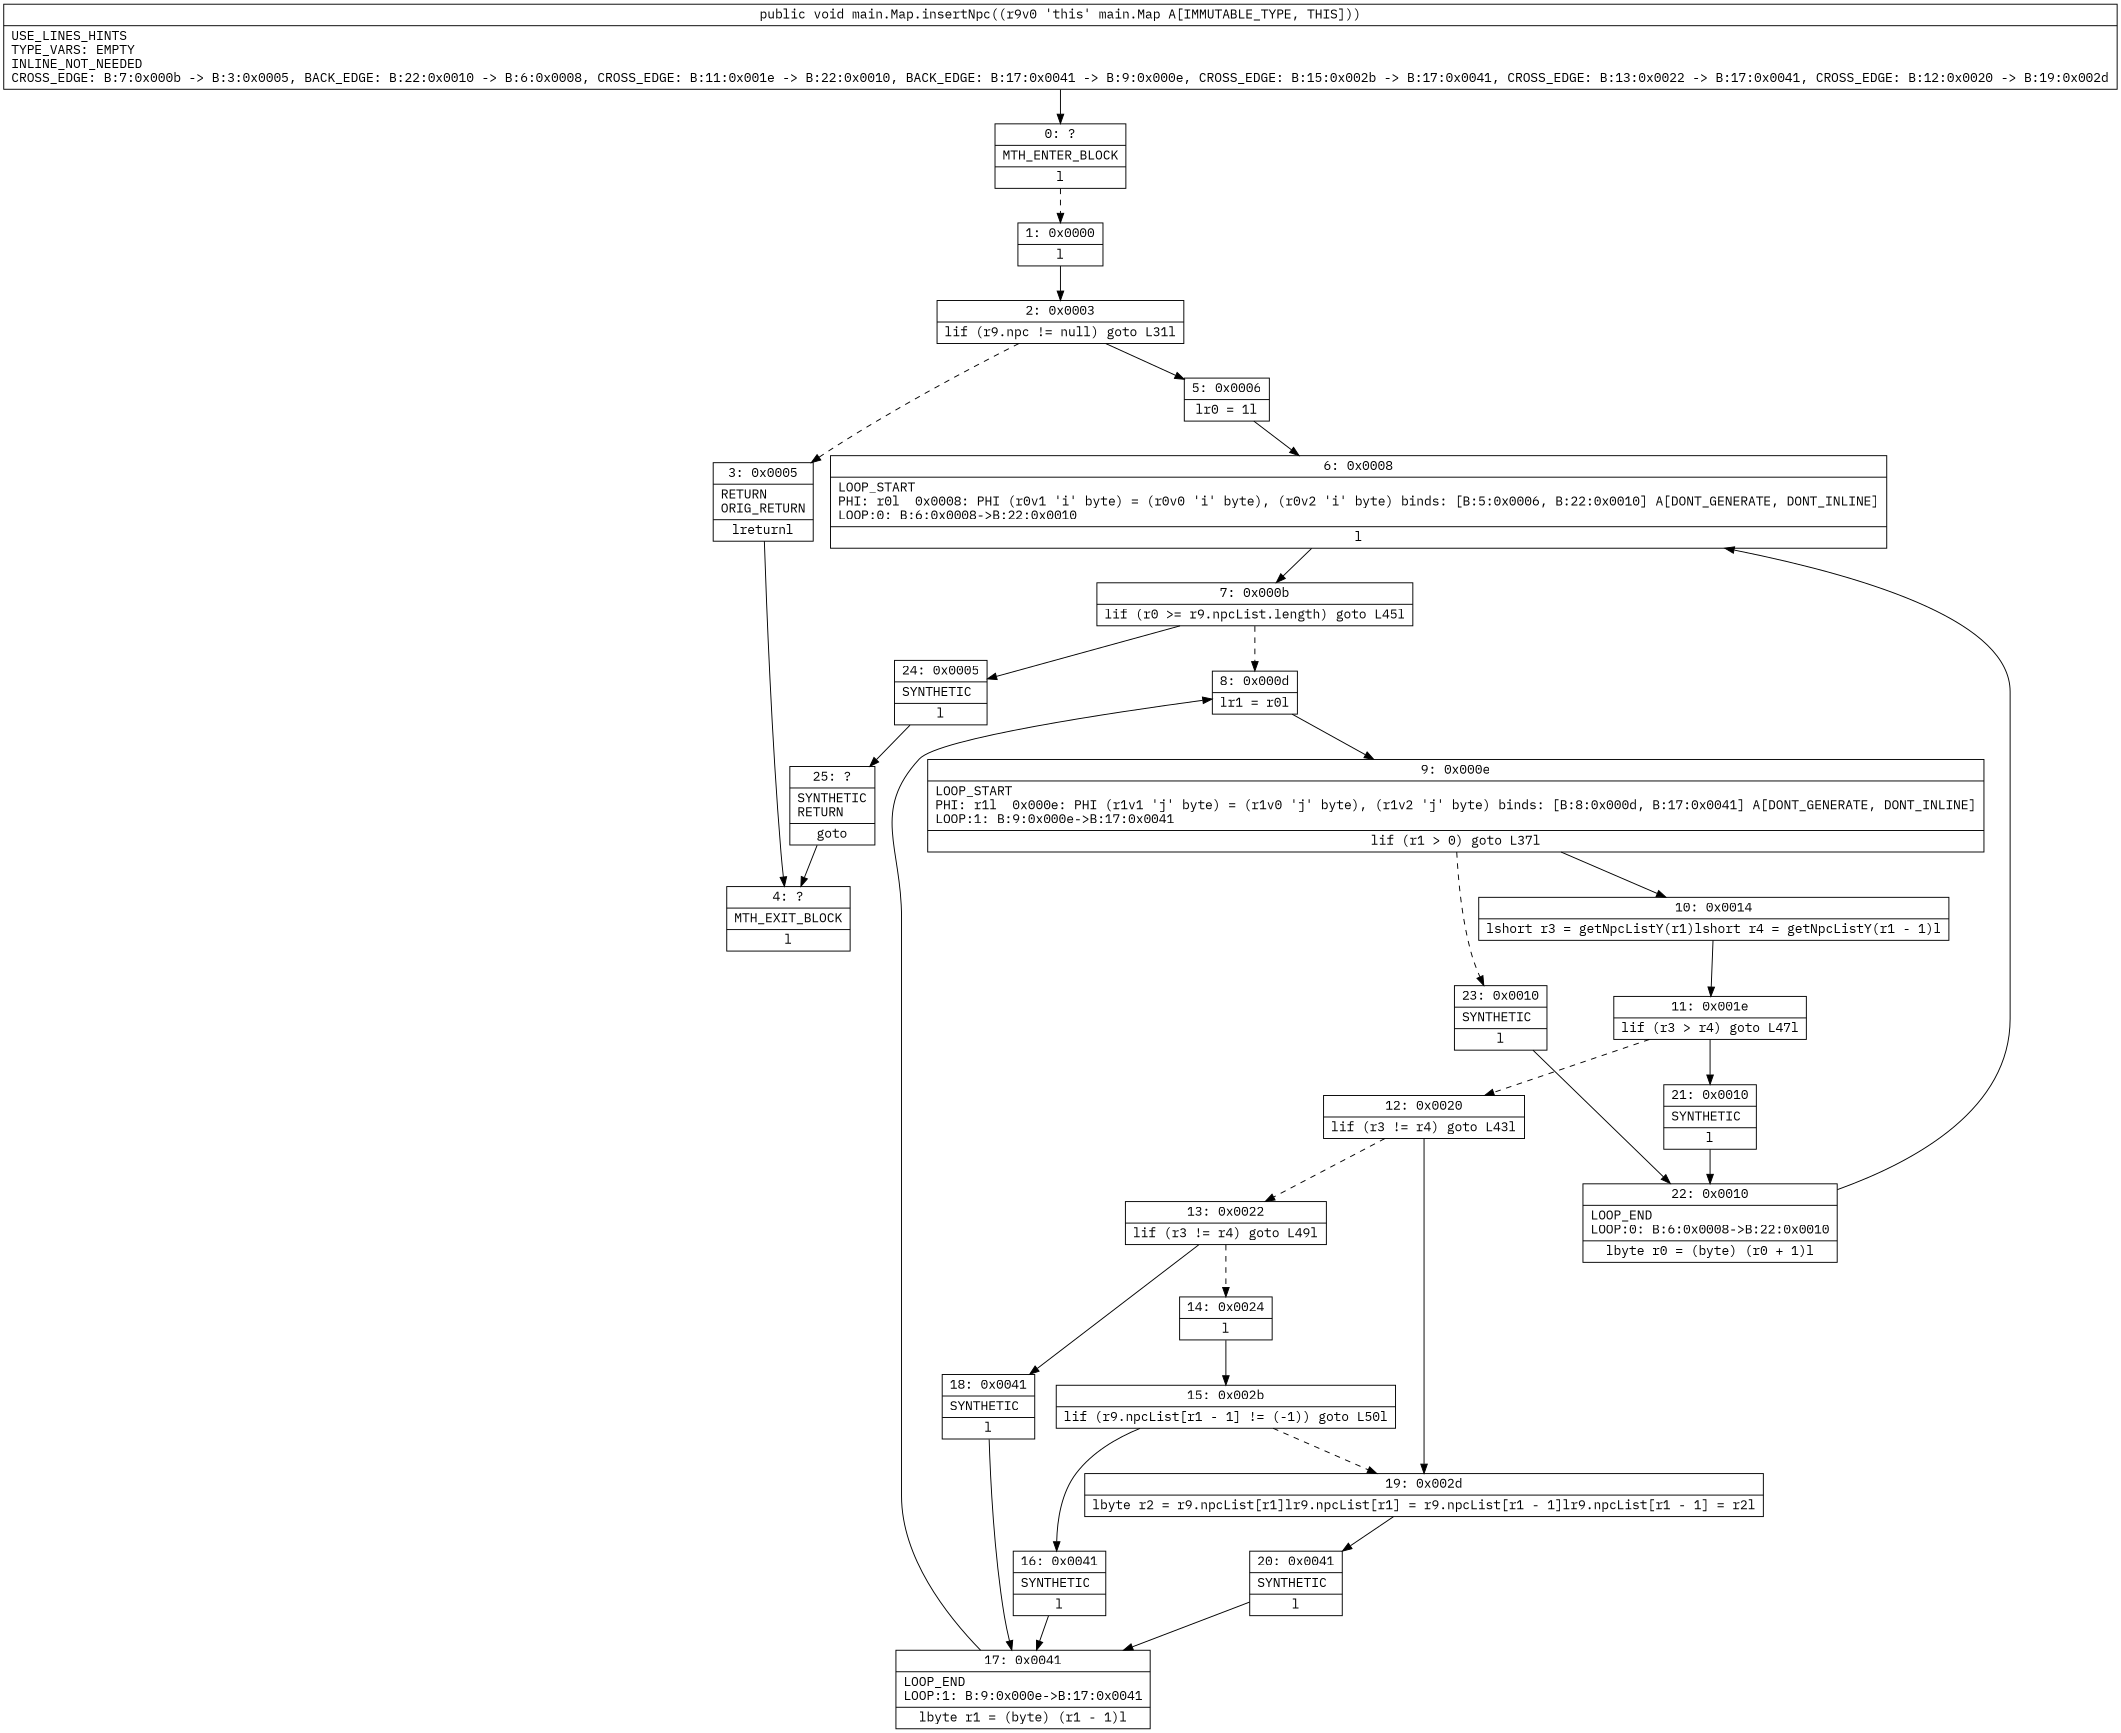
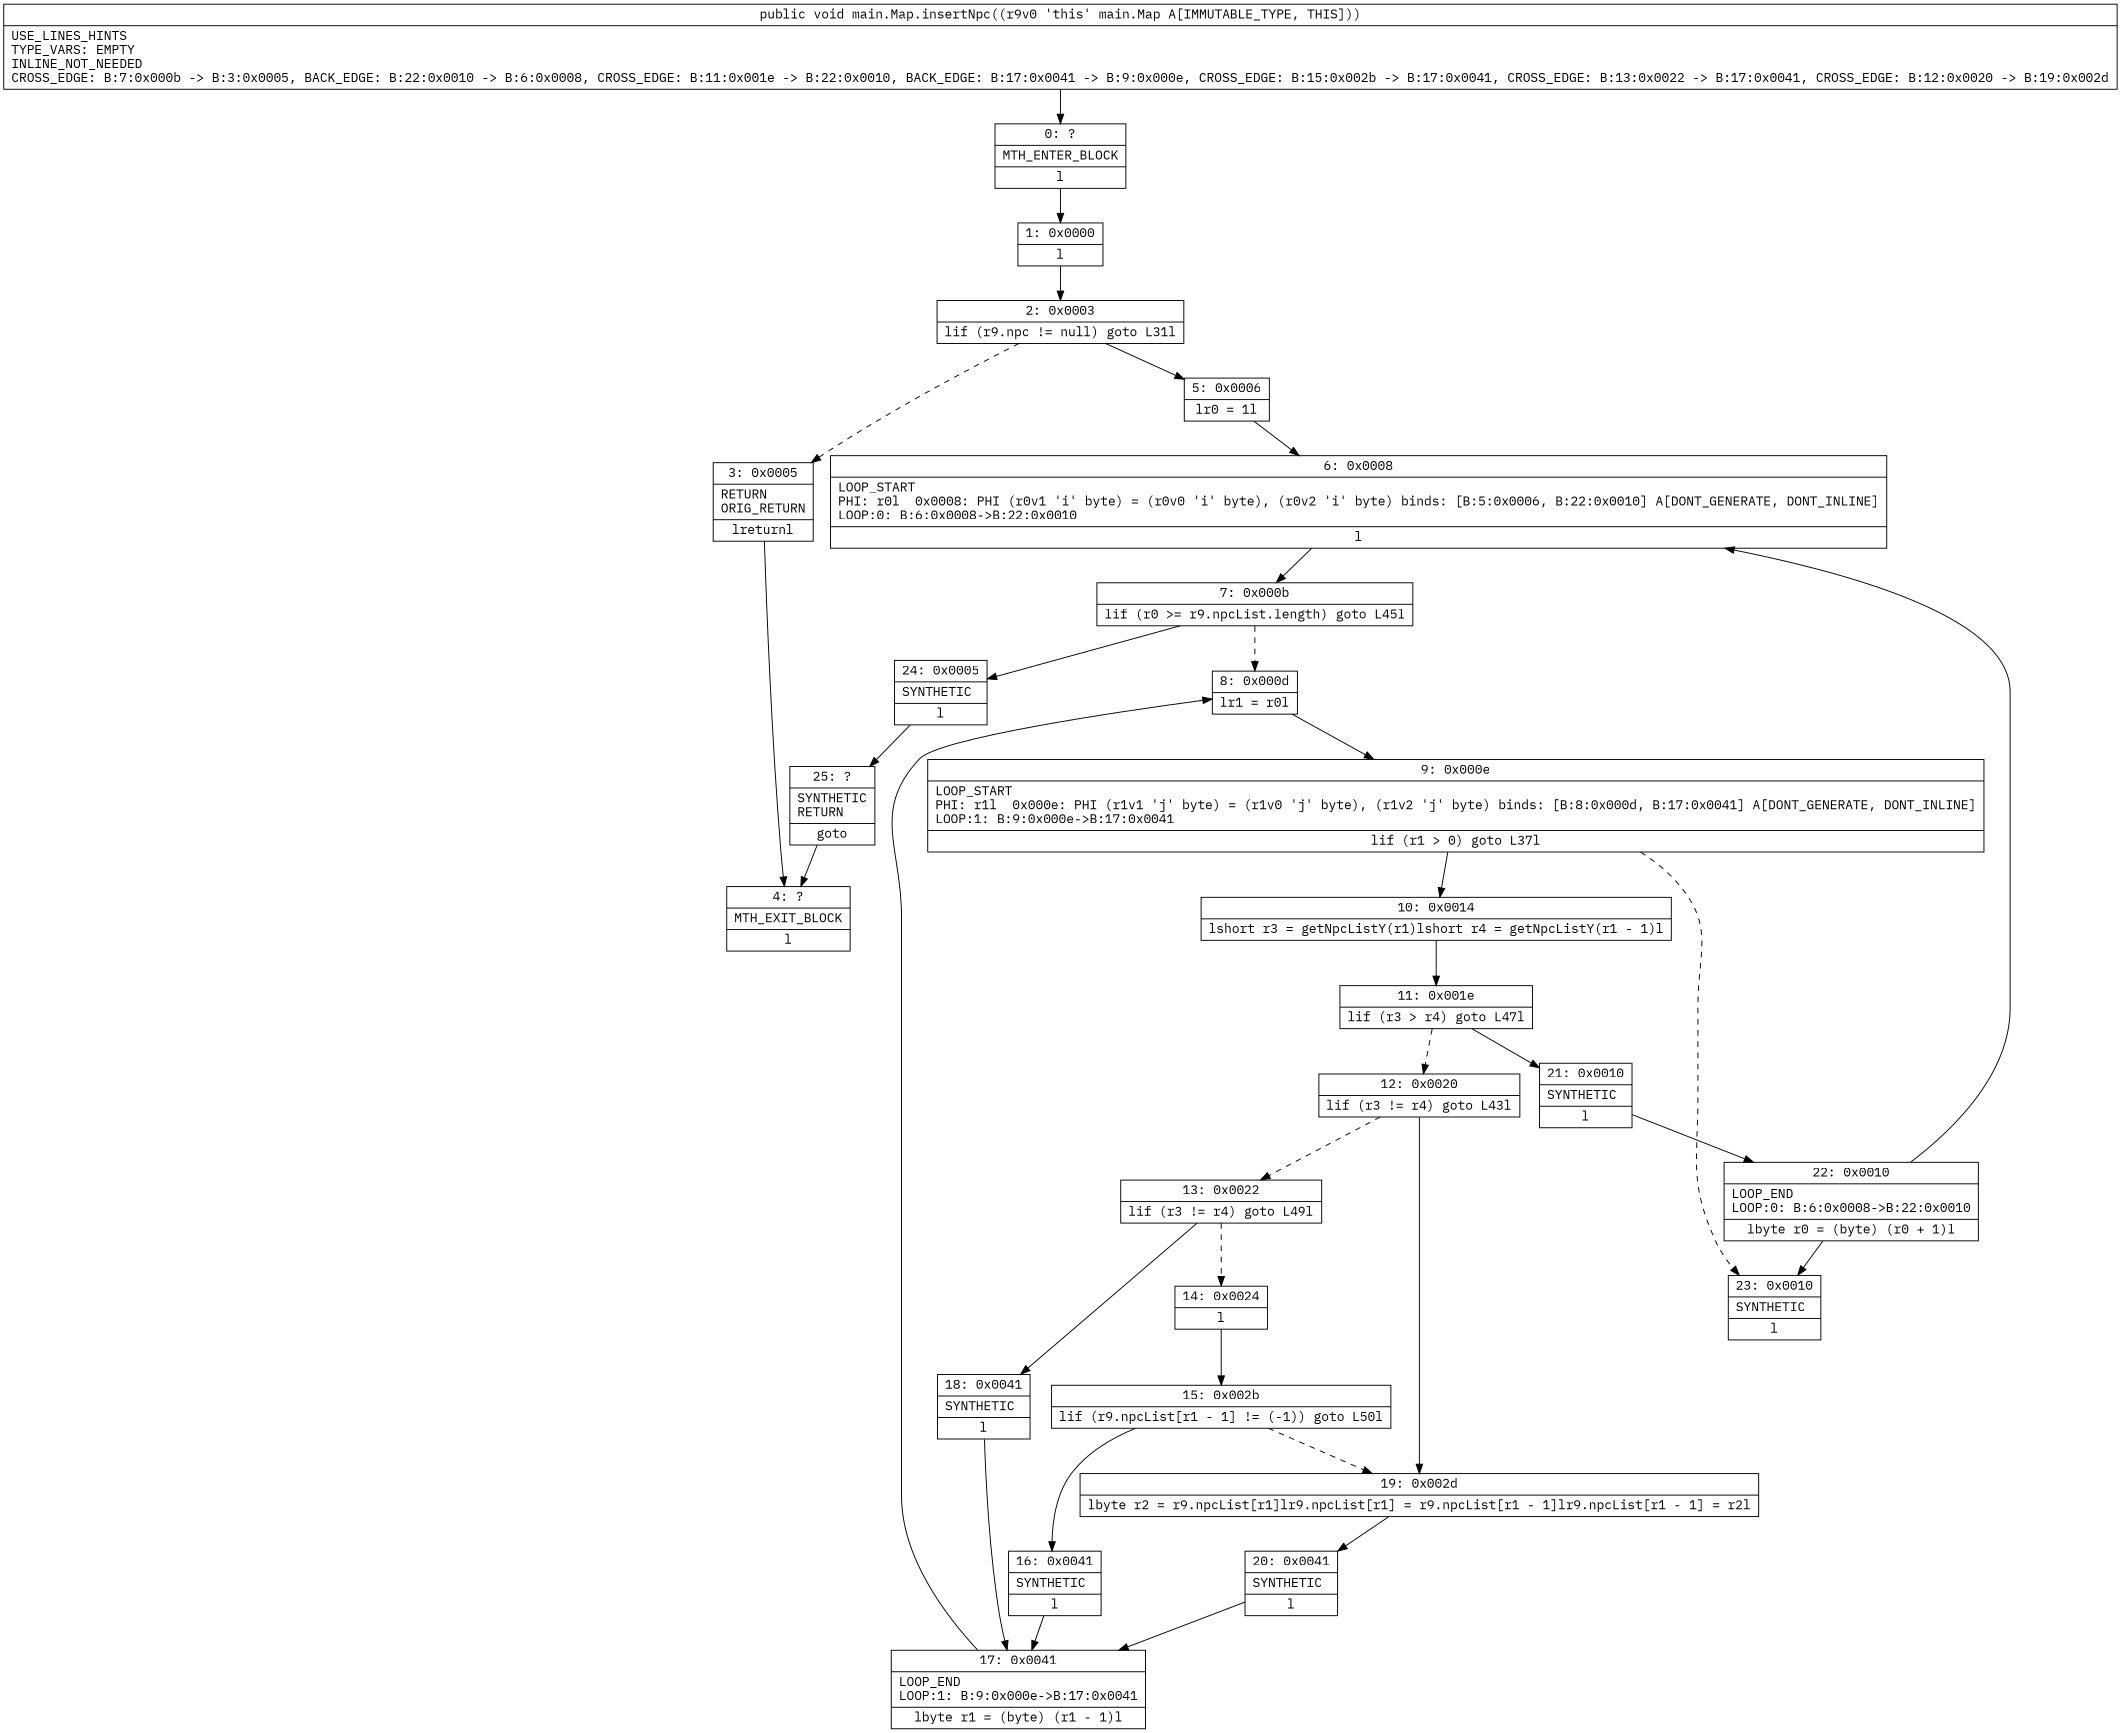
edge "0: ?" -> "1: 0x0000": style dashed -> solid
edge "23: 0x0010" -> "22: 0x0010": reversed
